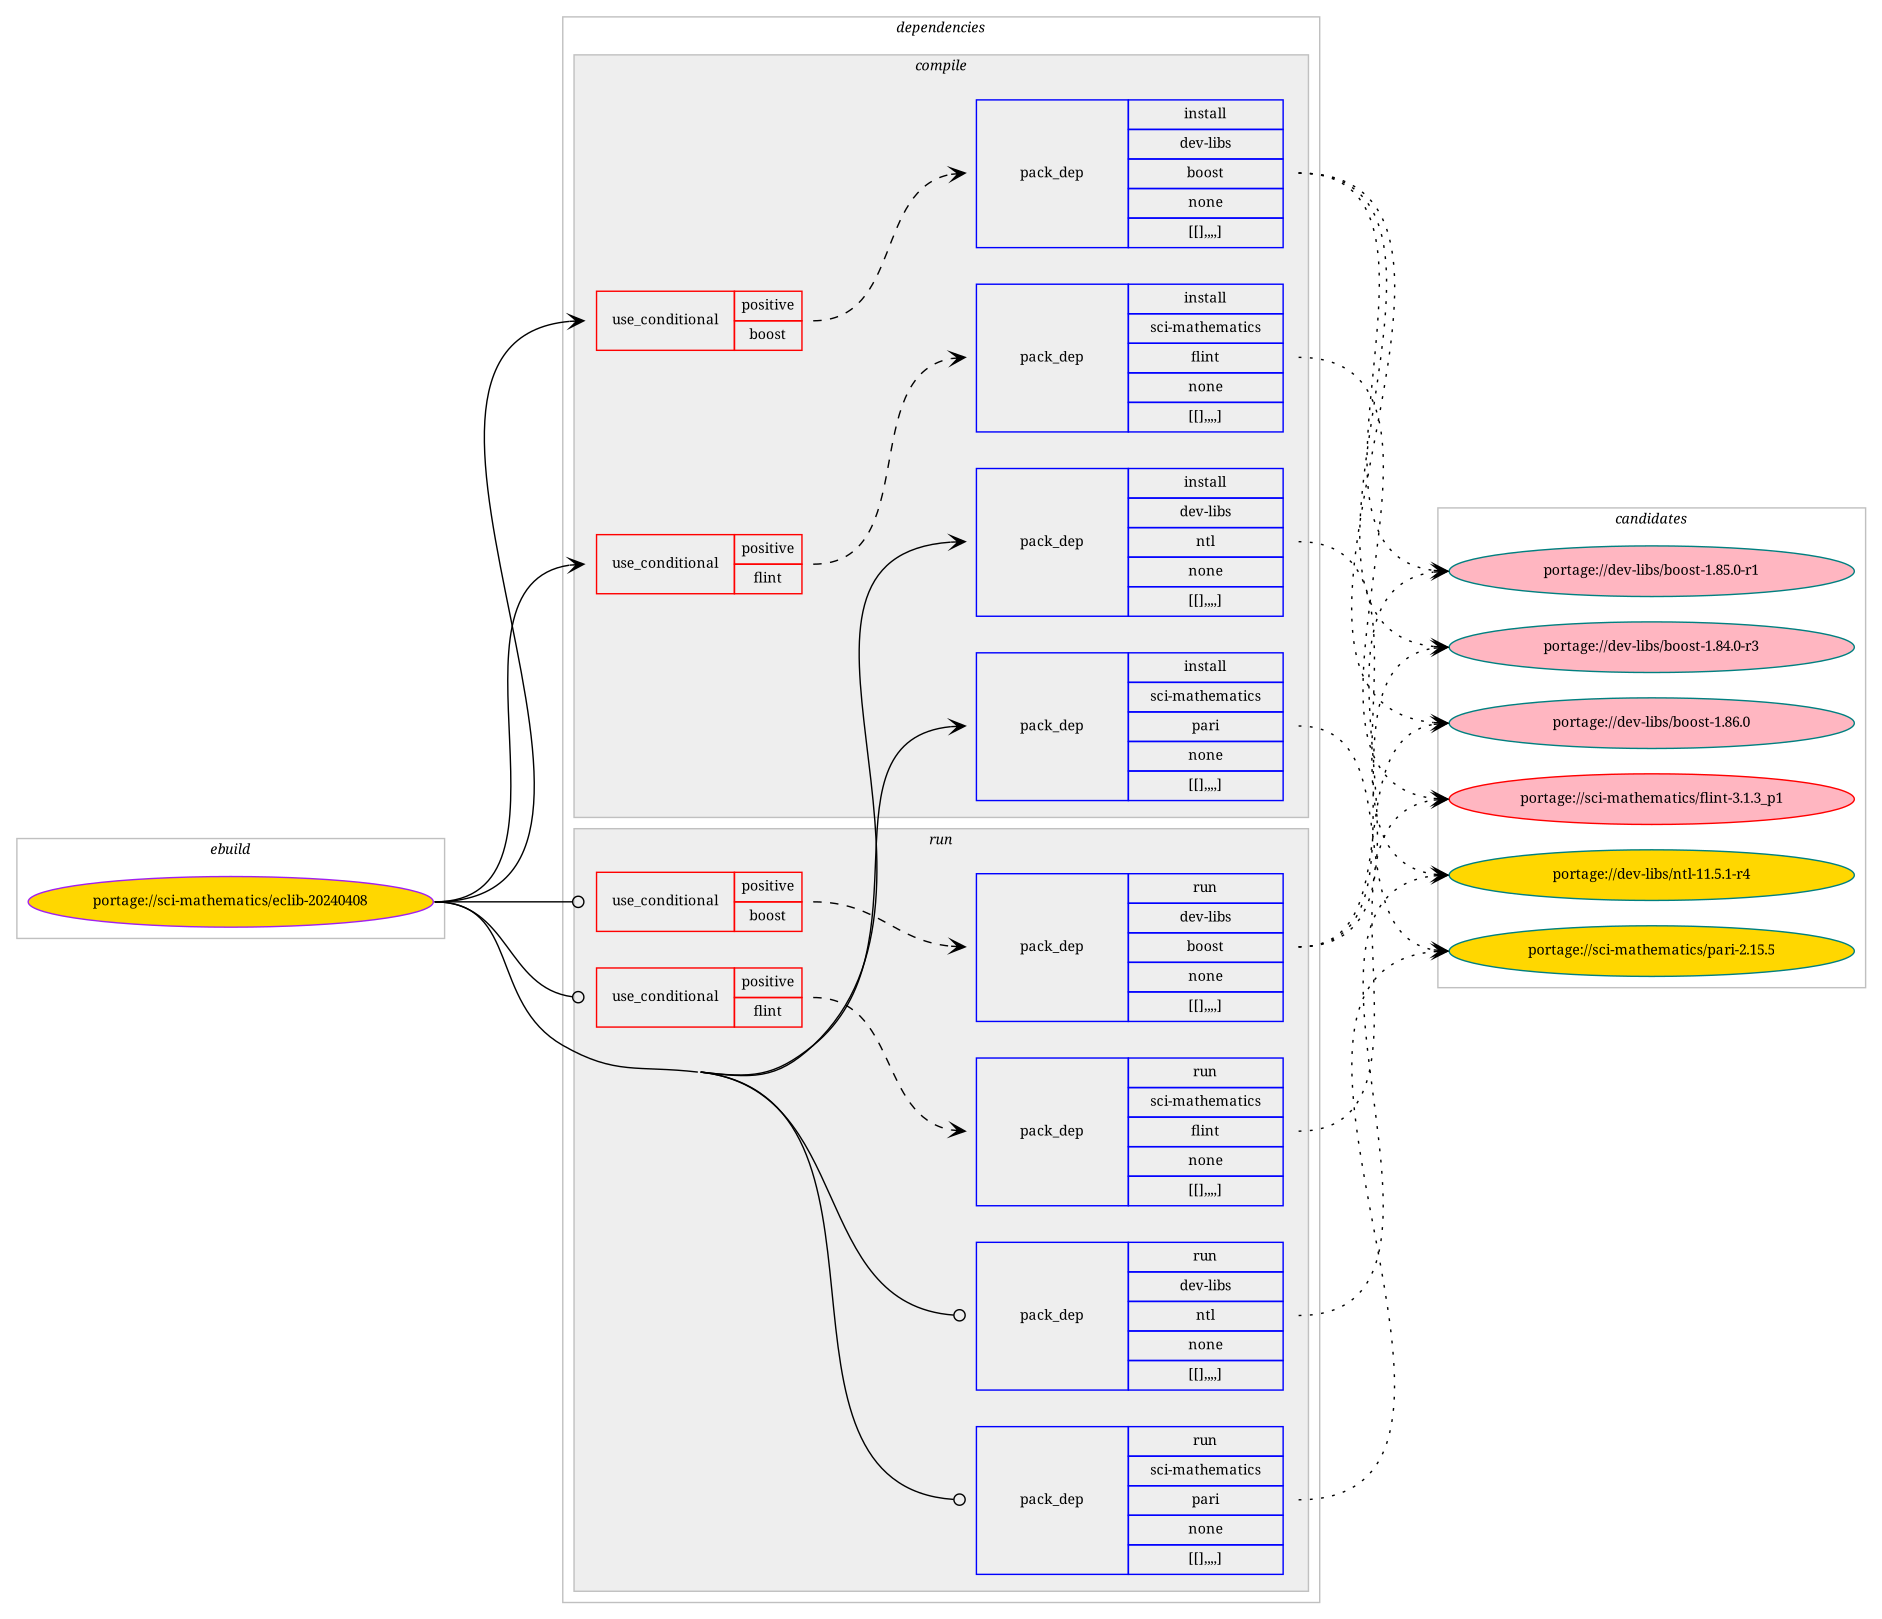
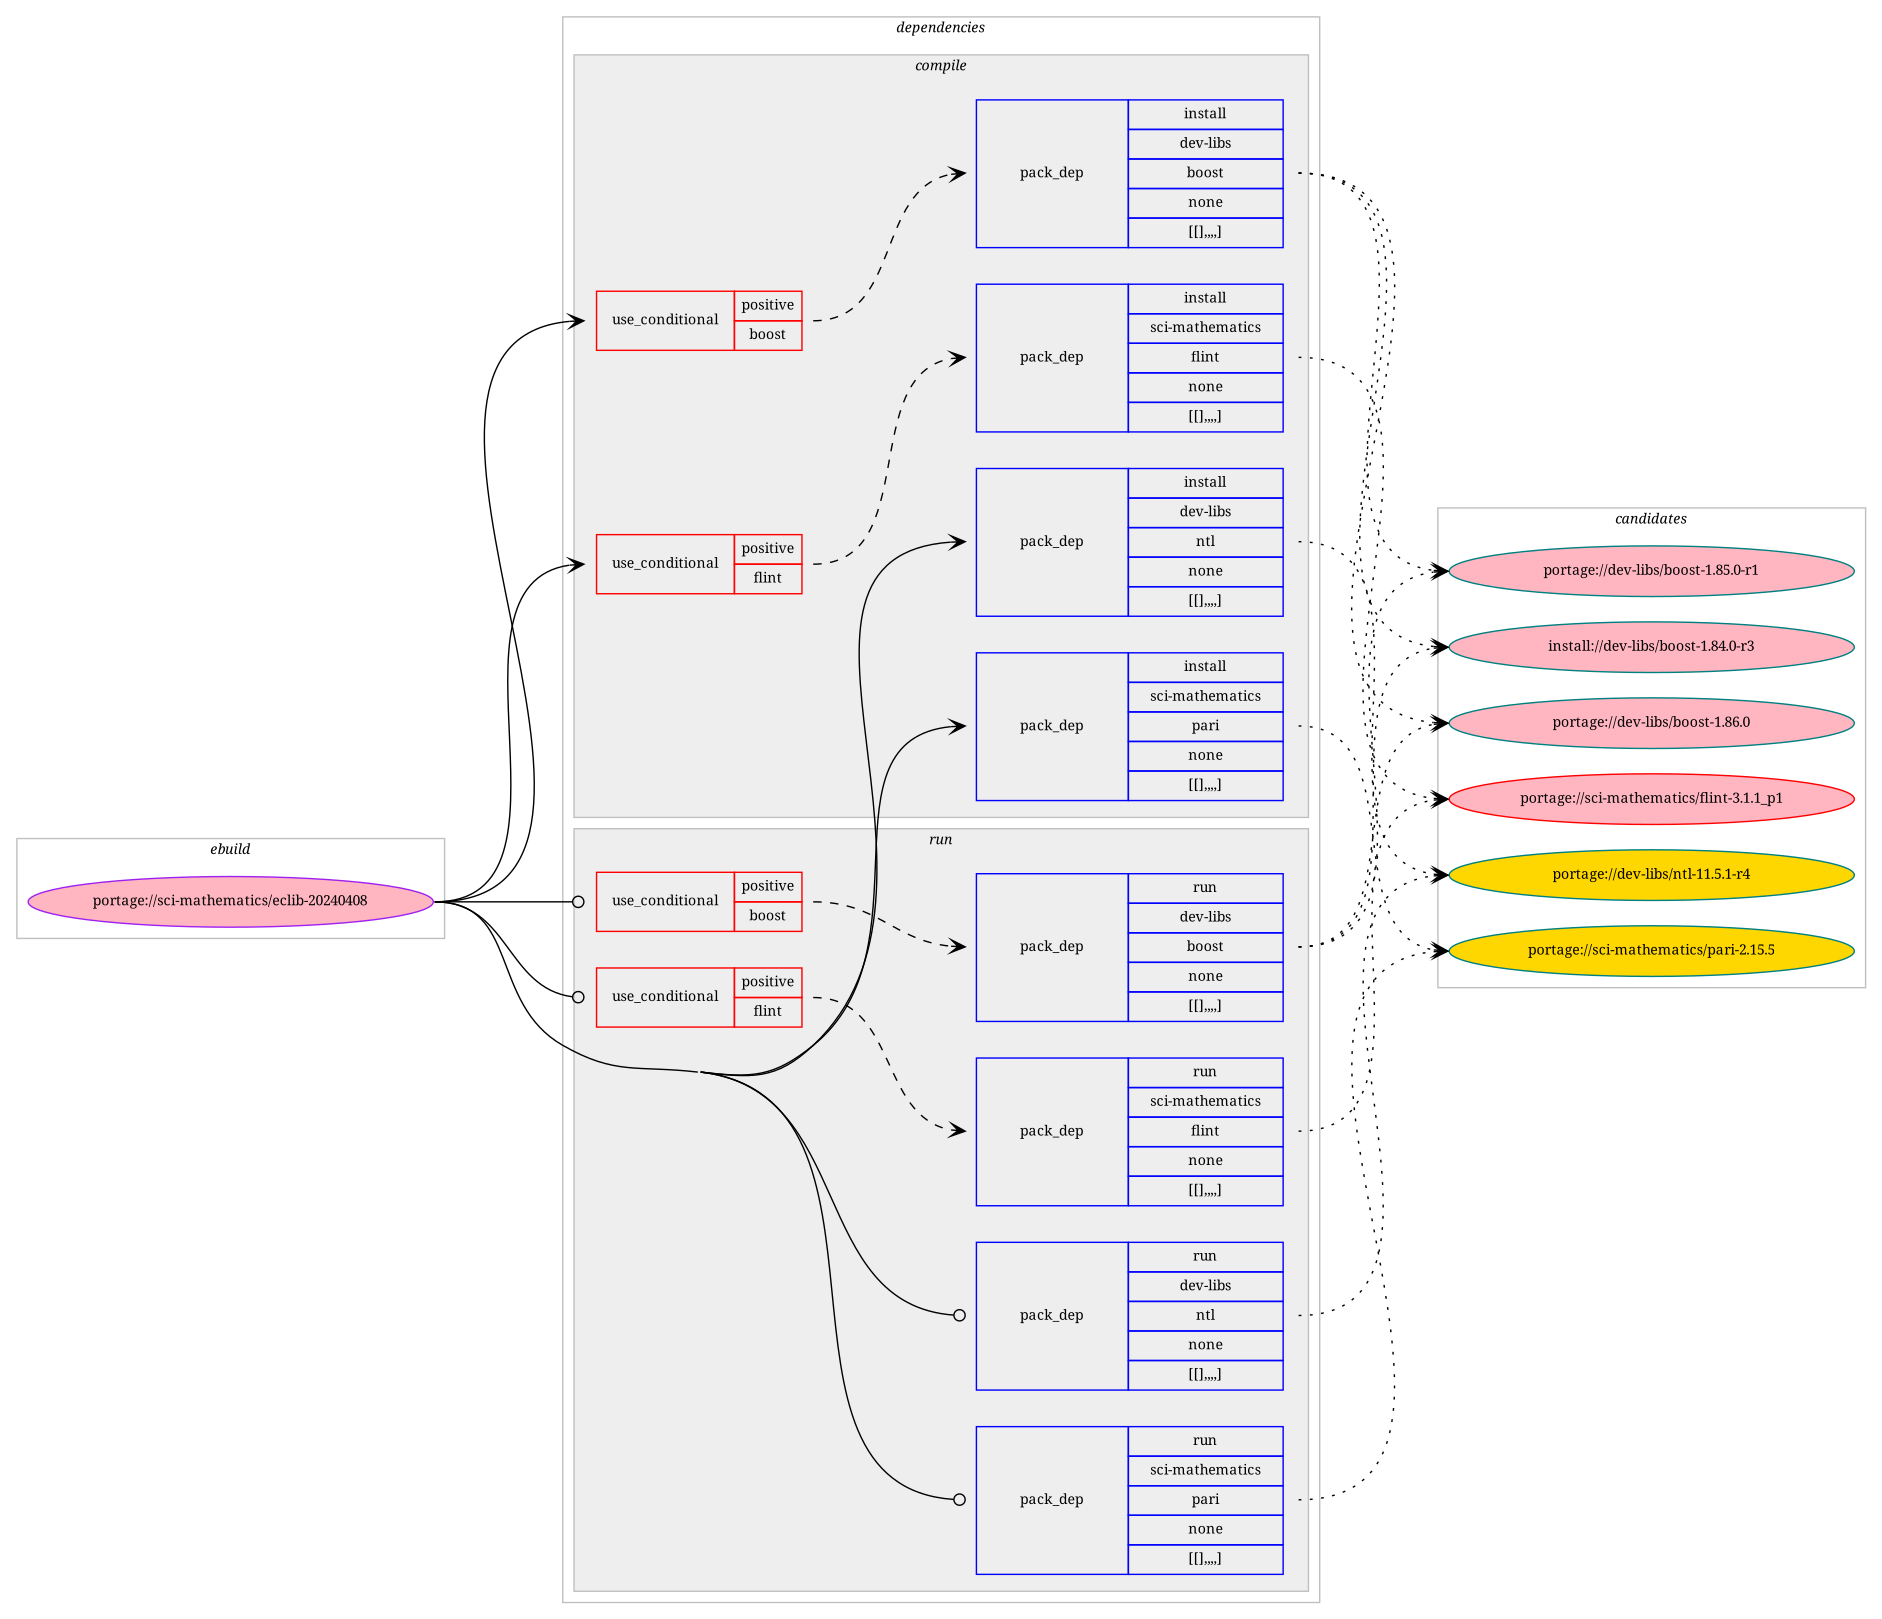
node "portage://dev-libs/boost-1.84.0-r3": label "portage://dev-libs/boost-1.84.0-r3" -> "install://dev-libs/boost-1.84.0-r3"
node "portage://sci-mathematics/flint-3.1.3_p1": label "portage://sci-mathematics/flint-3.1.3_p1" -> "portage://sci-mathematics/flint-3.1.1_p1"
node "portage://sci-mathematics/eclib-20240408": fillcolor gold -> lightpink
